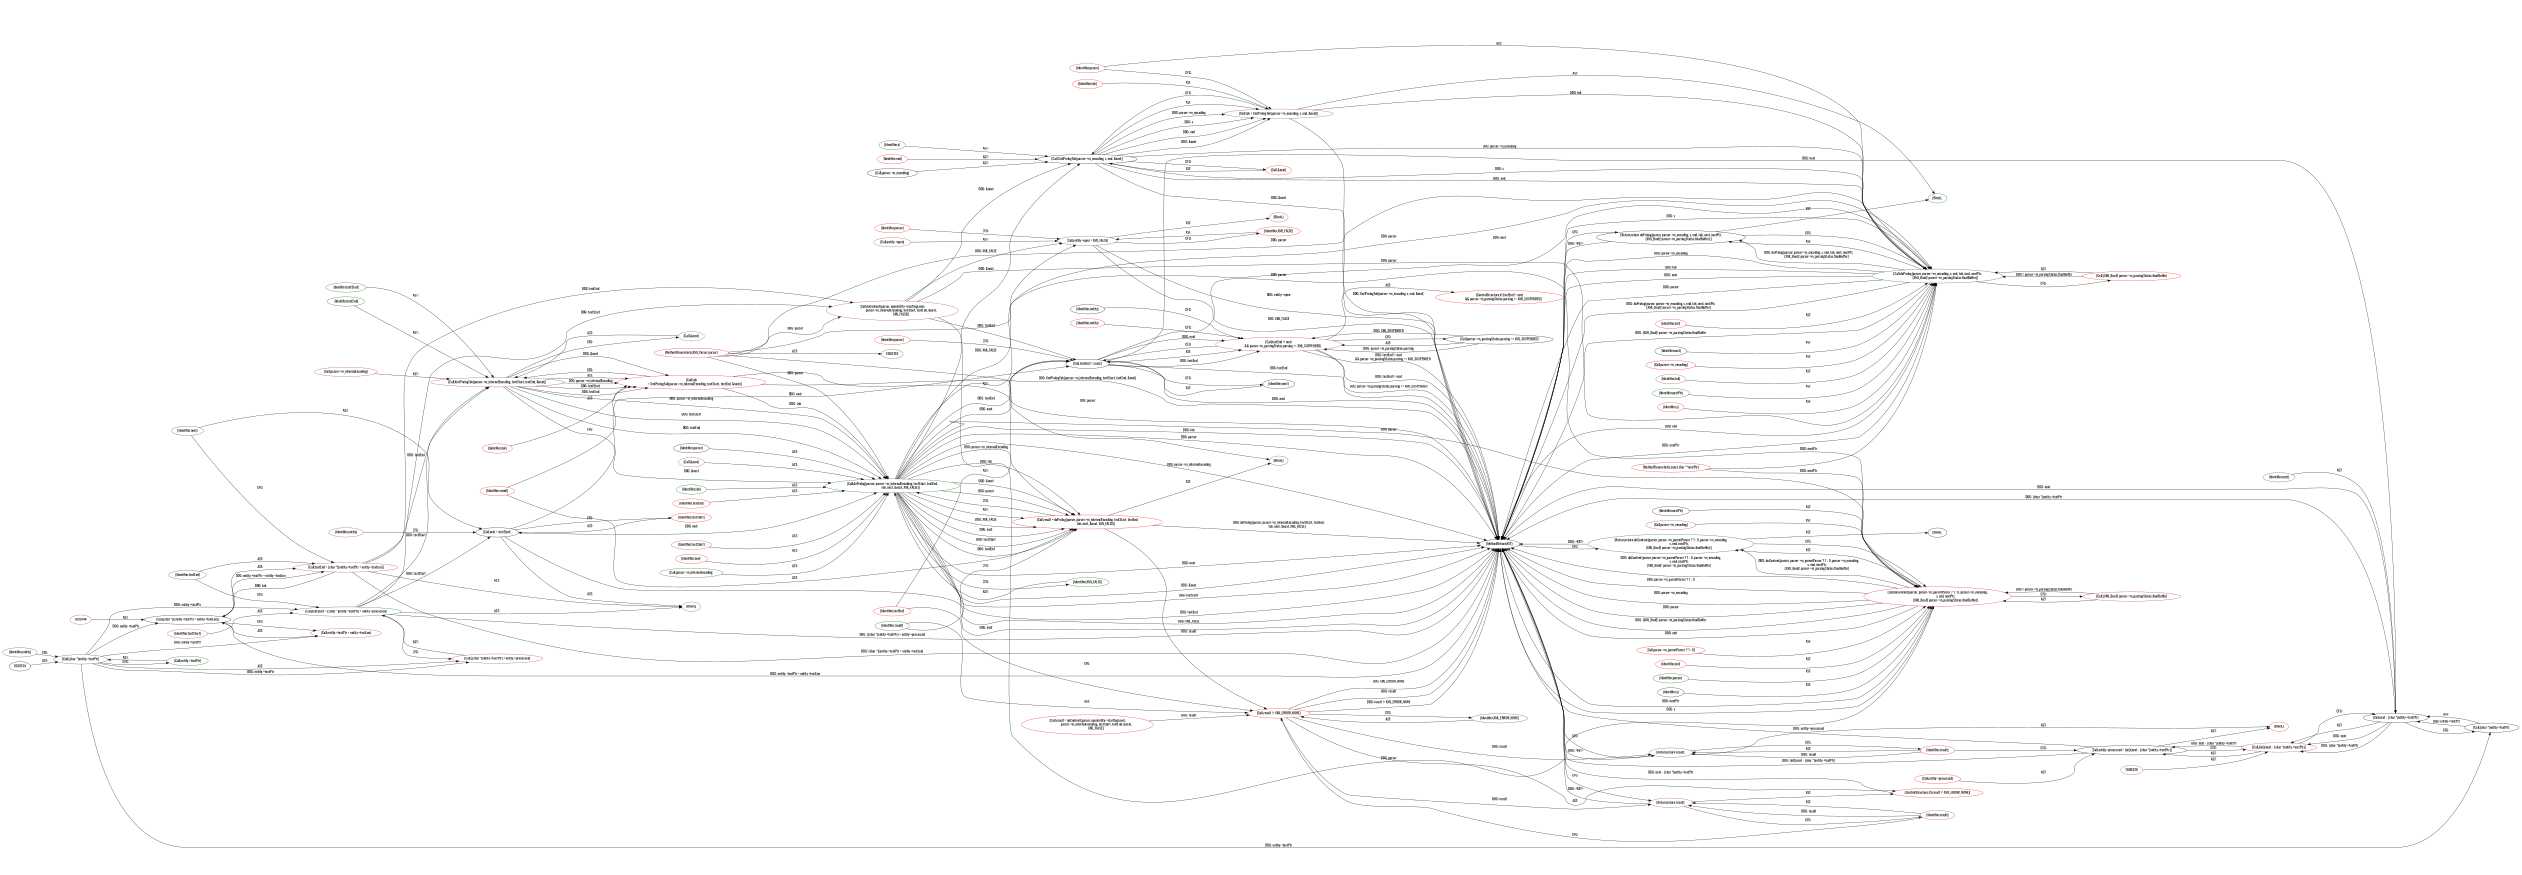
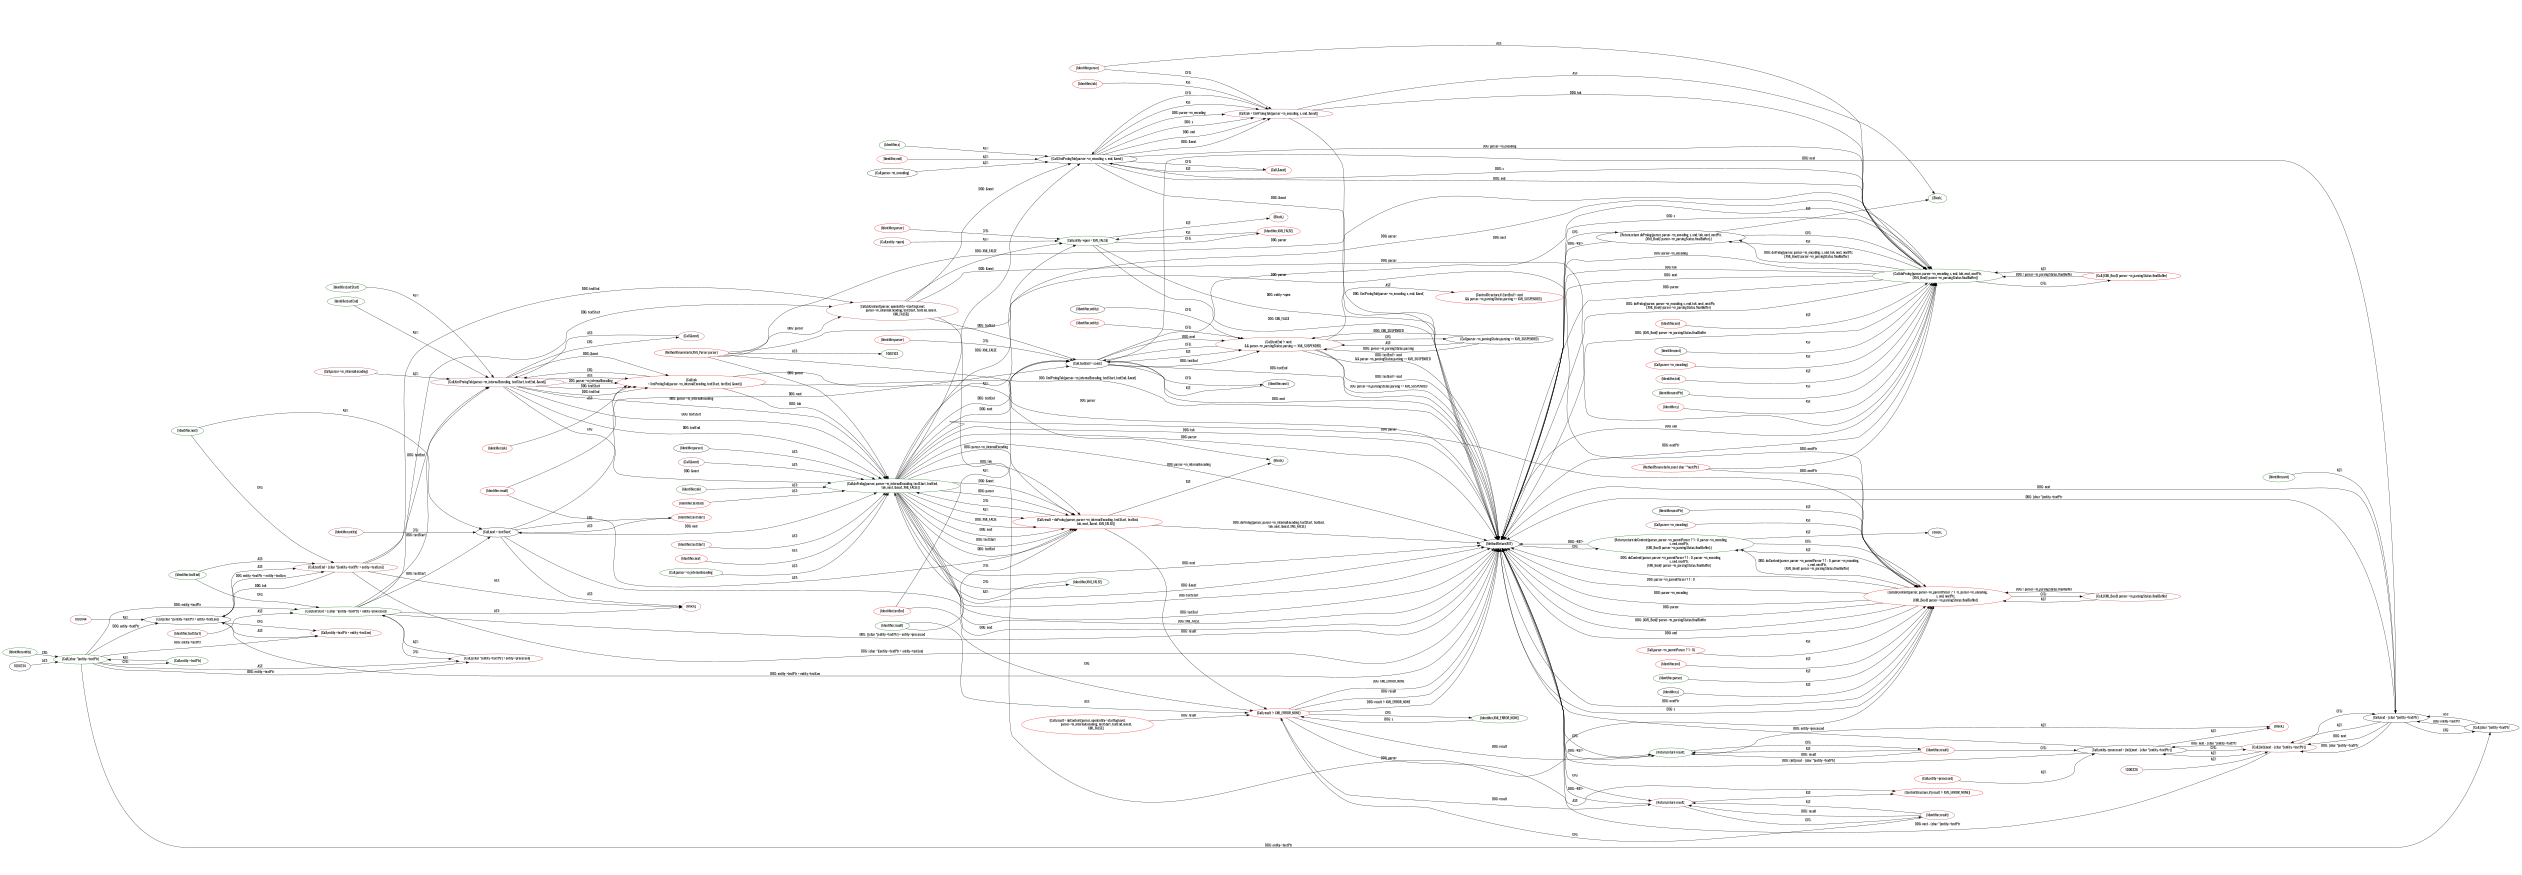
edge "(Identifier,XML_ERROR_NONE)" -> "(Call,result != XML_ERROR_NONE)": label "AST: " -> "DDG: s"
edge "(ControlStructure,if (result != XML_ERROR_NONE))" -> "(MethodReturn,RET)": now "(Call,(int)(next - (char *)entity->textPtr))" -> "(MethodReturn,RET)"
